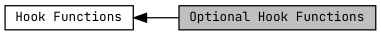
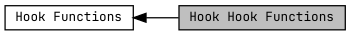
node "Optional Hook Functions": label "Optional Hook Functions" -> "Hook Hook Functions"
